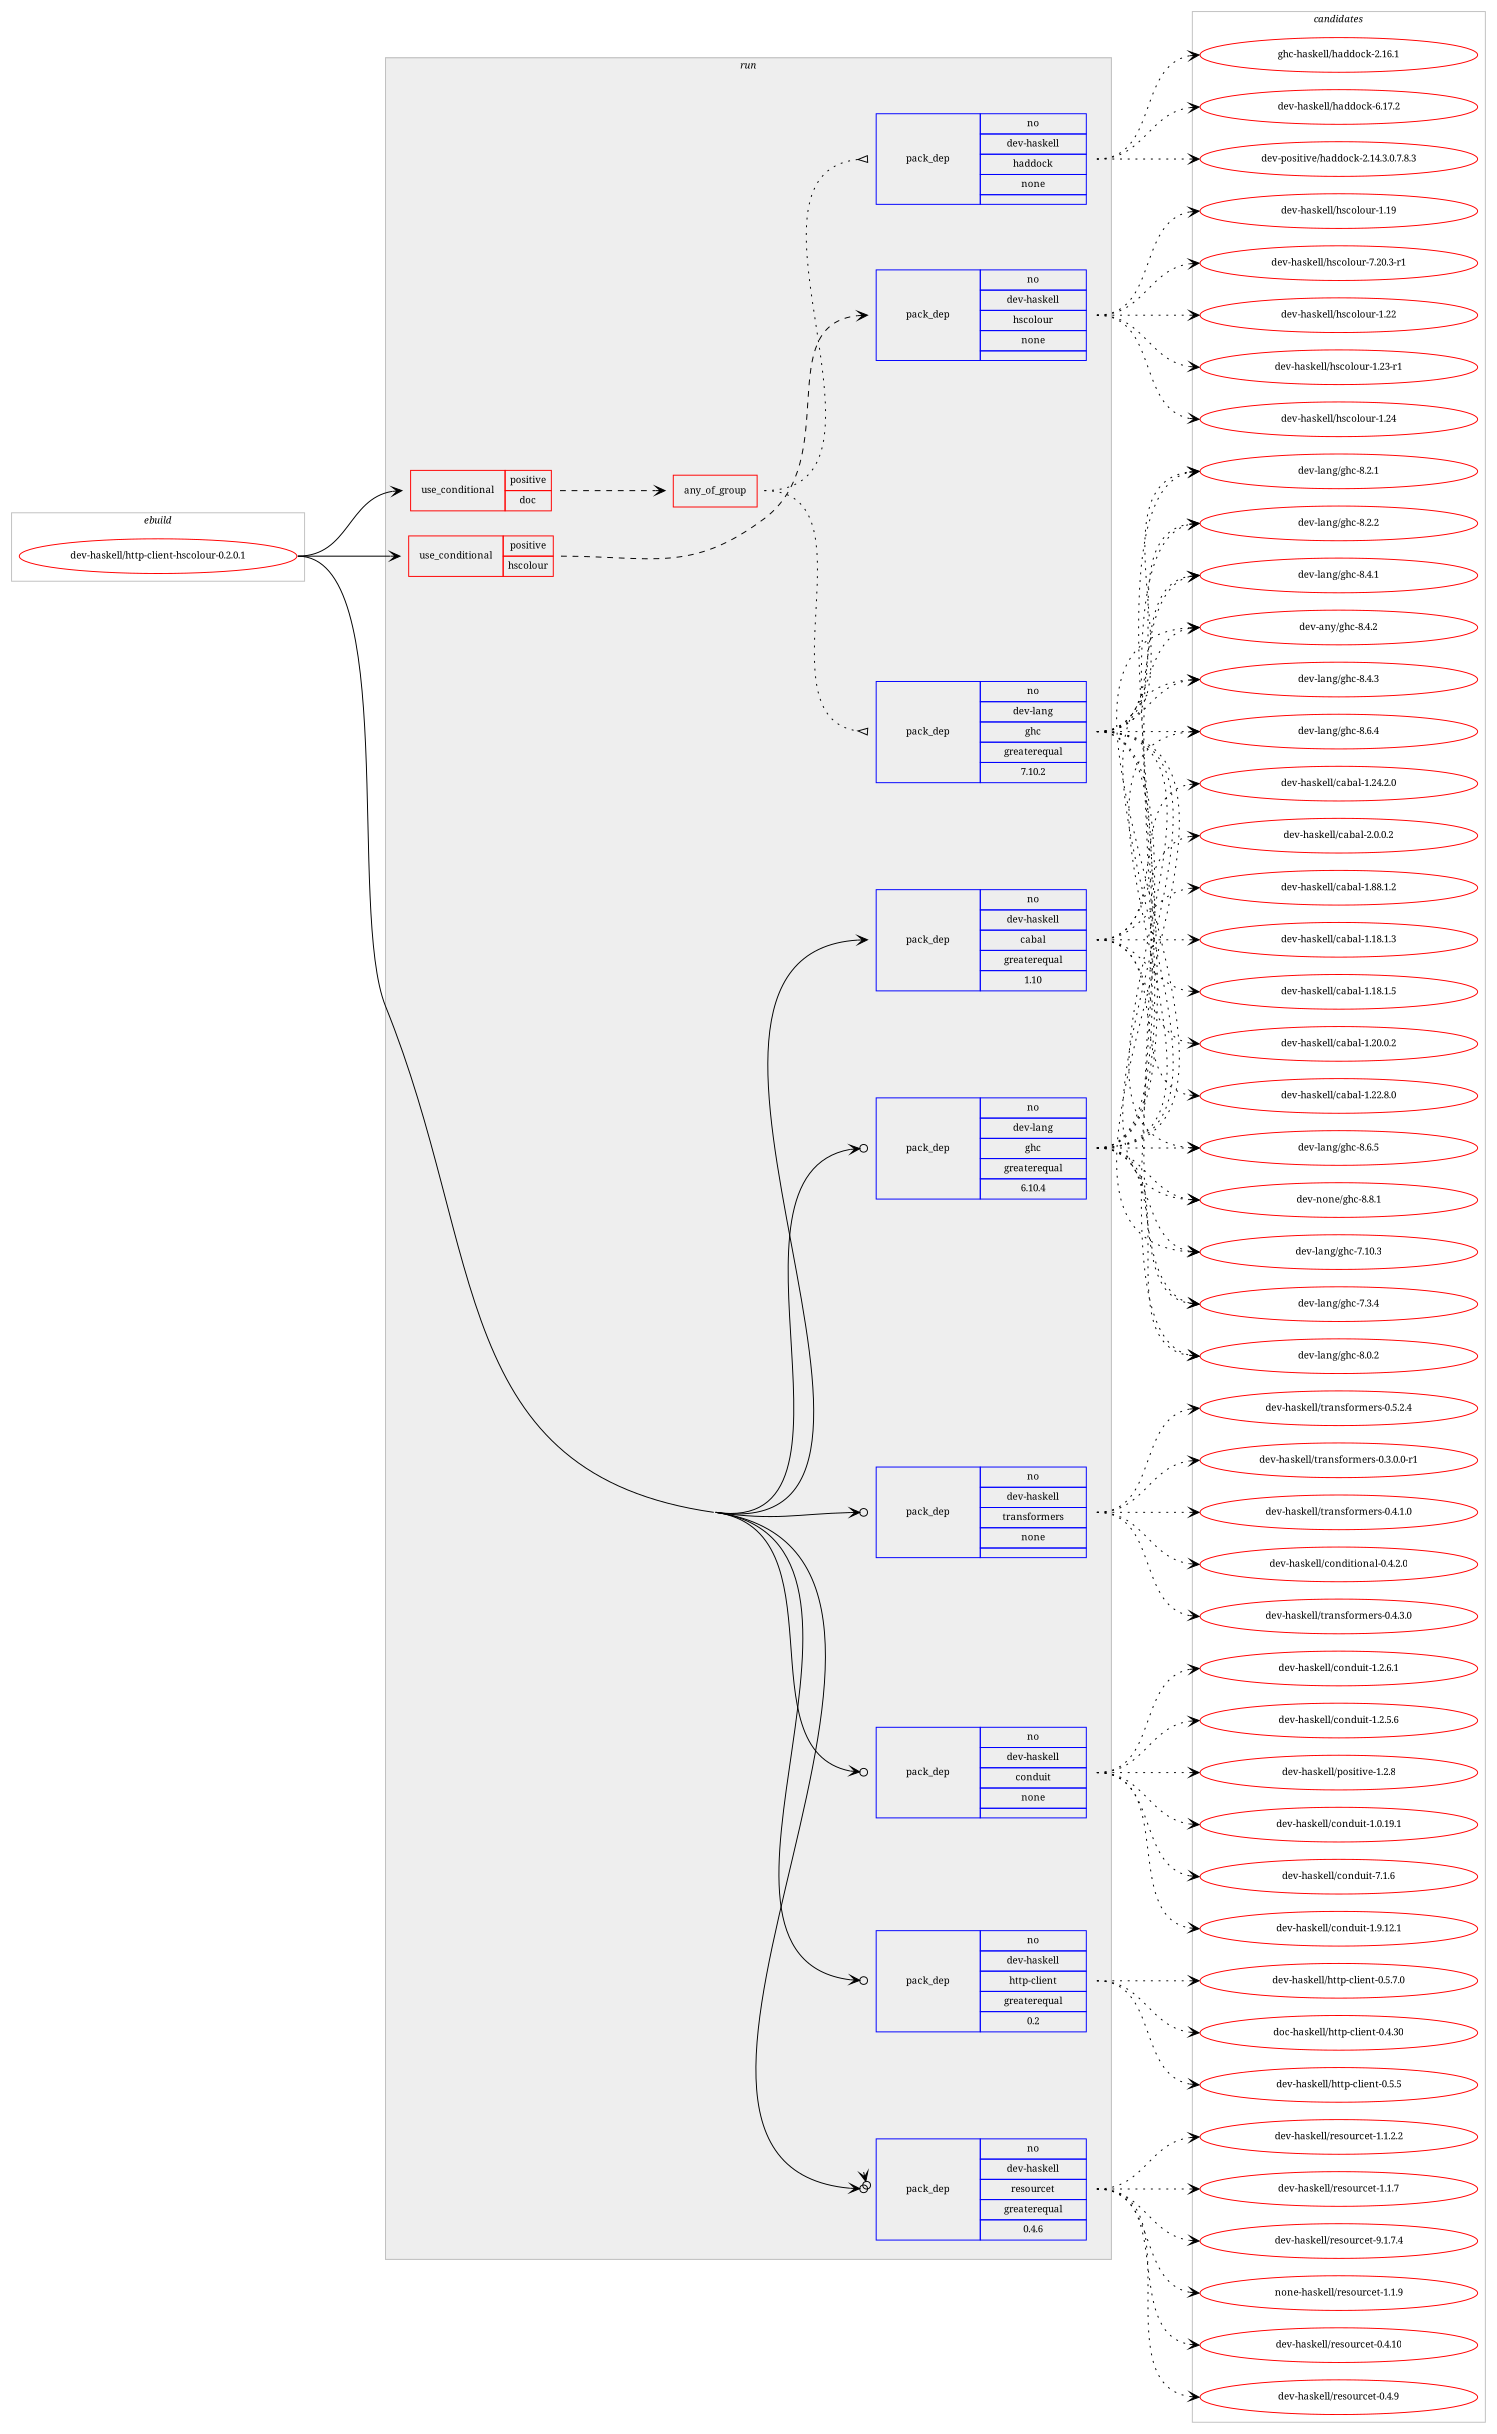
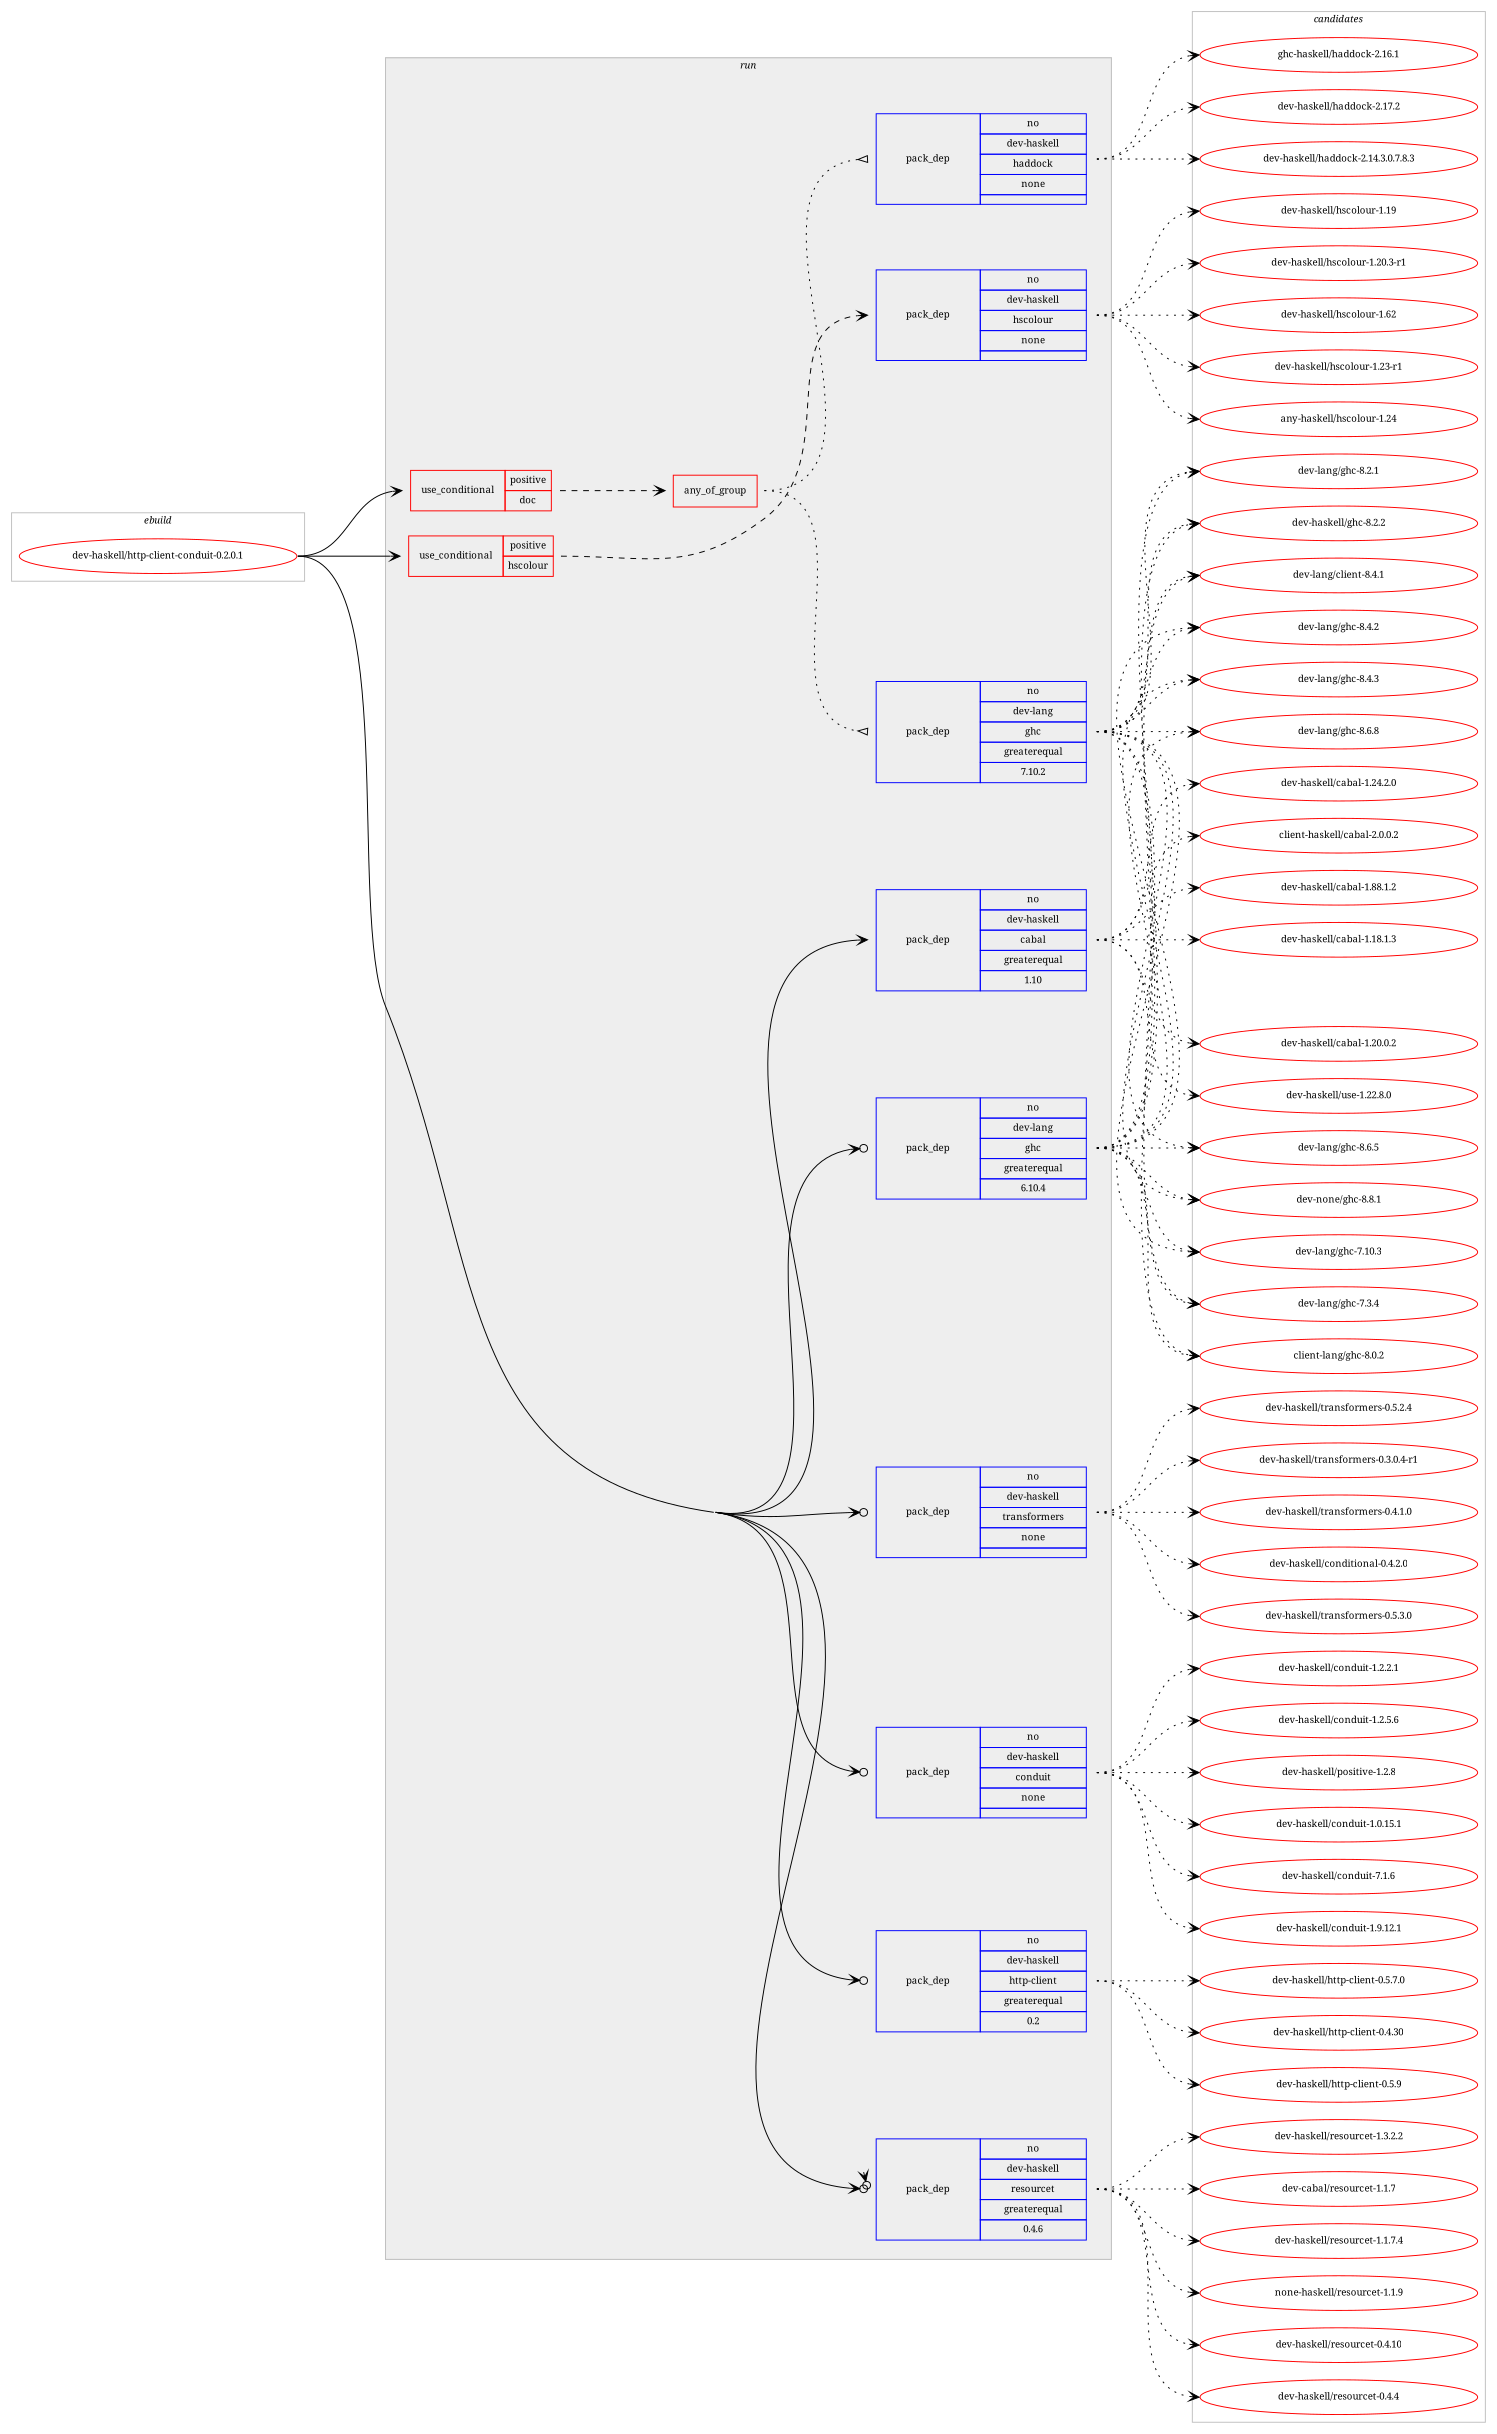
node "dev-haskell/haddock-6.17.2": label "dev-haskell/haddock-6.17.2" -> "dev-haskell/haddock-2.17.2"
node "dev-positive/haddock-2.14.3.0.7.8.3": label "dev-positive/haddock-2.14.3.0.7.8.3" -> "dev-haskell/haddock-2.14.3.0.7.8.3"
node "dev-haskell/hscolour-7.20.3-r1": label "dev-haskell/hscolour-7.20.3-r1" -> "dev-haskell/hscolour-1.20.3-r1"
node "dev-haskell/hscolour-1.22": label "dev-haskell/hscolour-1.22" -> "dev-haskell/hscolour-1.62"
node "dev-haskell/hscolour-1.24": label "dev-haskell/hscolour-1.24" -> "any-haskell/hscolour-1.24"
node "dev-lang/ghc-8.2.2": label "dev-lang/ghc-8.2.2" -> "dev-haskell/ghc-8.2.2"
node "dev-haskell/http-client-hscolour-0.2.0.1": label "dev-haskell/http-client-hscolour-0.2.0.1" -> "dev-haskell/http-client-conduit-0.2.0.1"
node "dev-lang/ghc-8.4.1": label "dev-lang/ghc-8.4.1" -> "dev-lang/client-8.4.1"
node "dev-any/ghc-8.4.2": label "dev-any/ghc-8.4.2" -> "dev-lang/ghc-8.4.2"
node "dev-lang/ghc-8.6.4": label "dev-lang/ghc-8.6.4" -> "dev-lang/ghc-8.6.8"
node "dev-haskell/cabal-2.0.0.2": label "dev-haskell/cabal-2.0.0.2" -> "client-haskell/cabal-2.0.0.2"
node "dev-haskell/cabal-1.18.1.5": removed
node "dev-haskell/cabal-1.22.8.0": label "dev-haskell/cabal-1.22.8.0" -> "dev-haskell/use-1.22.8.0"
node "dev-lang/ghc-8.0.2": label "dev-lang/ghc-8.0.2" -> "client-lang/ghc-8.0.2"
node "dev-haskell/transformers-0.3.0.0-r1": label "dev-haskell/transformers-0.3.0.0-r1" -> "dev-haskell/transformers-0.3.0.4-r1"
node "dev-haskell/transformers-0.4.3.0": label "dev-haskell/transformers-0.4.3.0" -> "dev-haskell/transformers-0.5.3.0"
node "dev-haskell/conduit-1.2.6.1": label "dev-haskell/conduit-1.2.6.1" -> "dev-haskell/conduit-1.2.2.1"
node "dev-haskell/conduit-1.0.19.1": label "dev-haskell/conduit-1.0.19.1" -> "dev-haskell/conduit-1.0.15.1"
node "doc-haskell/http-client-0.4.30": label "doc-haskell/http-client-0.4.30" -> "dev-haskell/http-client-0.4.30"
node "dev-haskell/http-client-0.5.5": label "dev-haskell/http-client-0.5.5" -> "dev-haskell/http-client-0.5.9"
node "dev-haskell/resourcet-1.1.2.2": label "dev-haskell/resourcet-1.1.2.2" -> "dev-haskell/resourcet-1.3.2.2"
node "dev-haskell/resourcet-1.1.7": label "dev-haskell/resourcet-1.1.7" -> "dev-cabal/resourcet-1.1.7"
node "dev-haskell/resourcet-9.1.7.4": label "dev-haskell/resourcet-9.1.7.4" -> "dev-haskell/resourcet-1.1.7.4"
node "dev-haskell/resourcet-0.4.9": label "dev-haskell/resourcet-0.4.9" -> "dev-haskell/resourcet-0.4.4"
